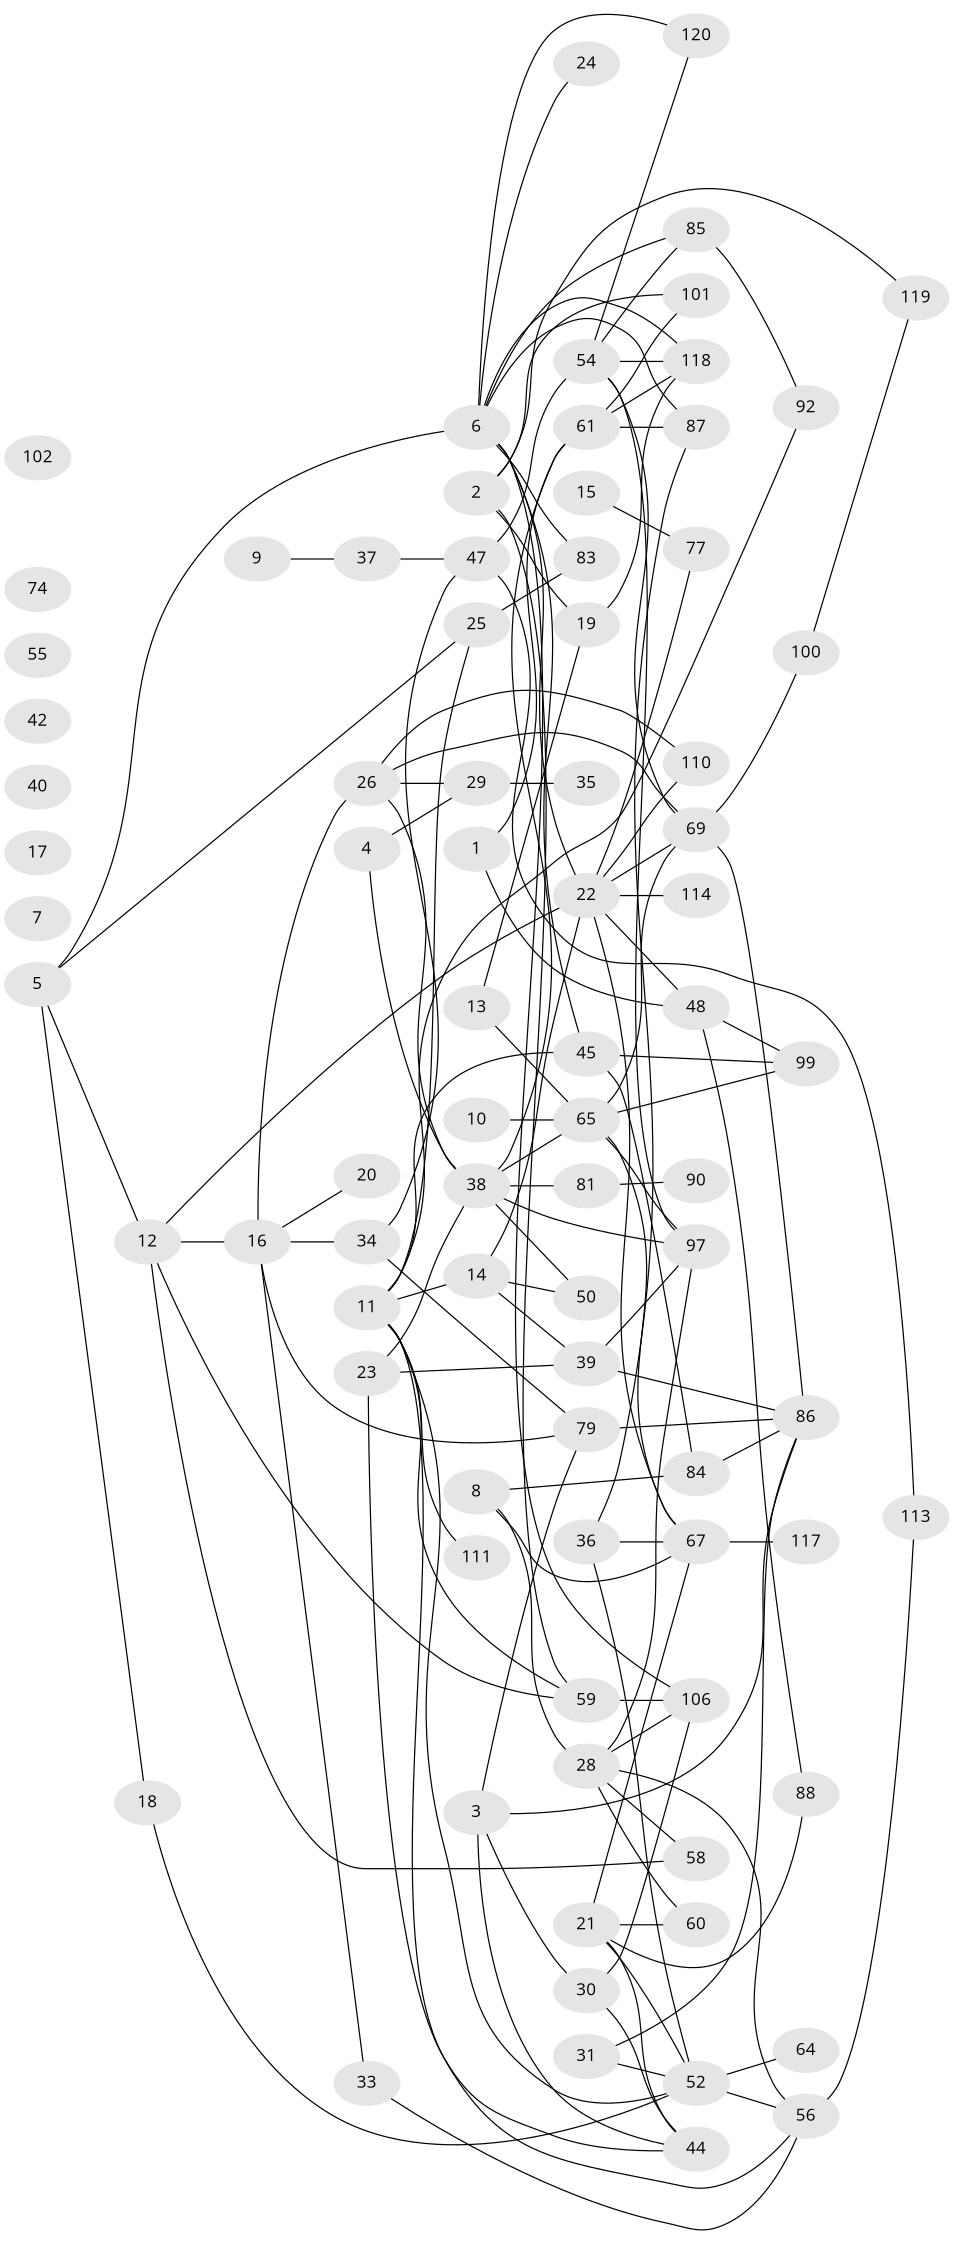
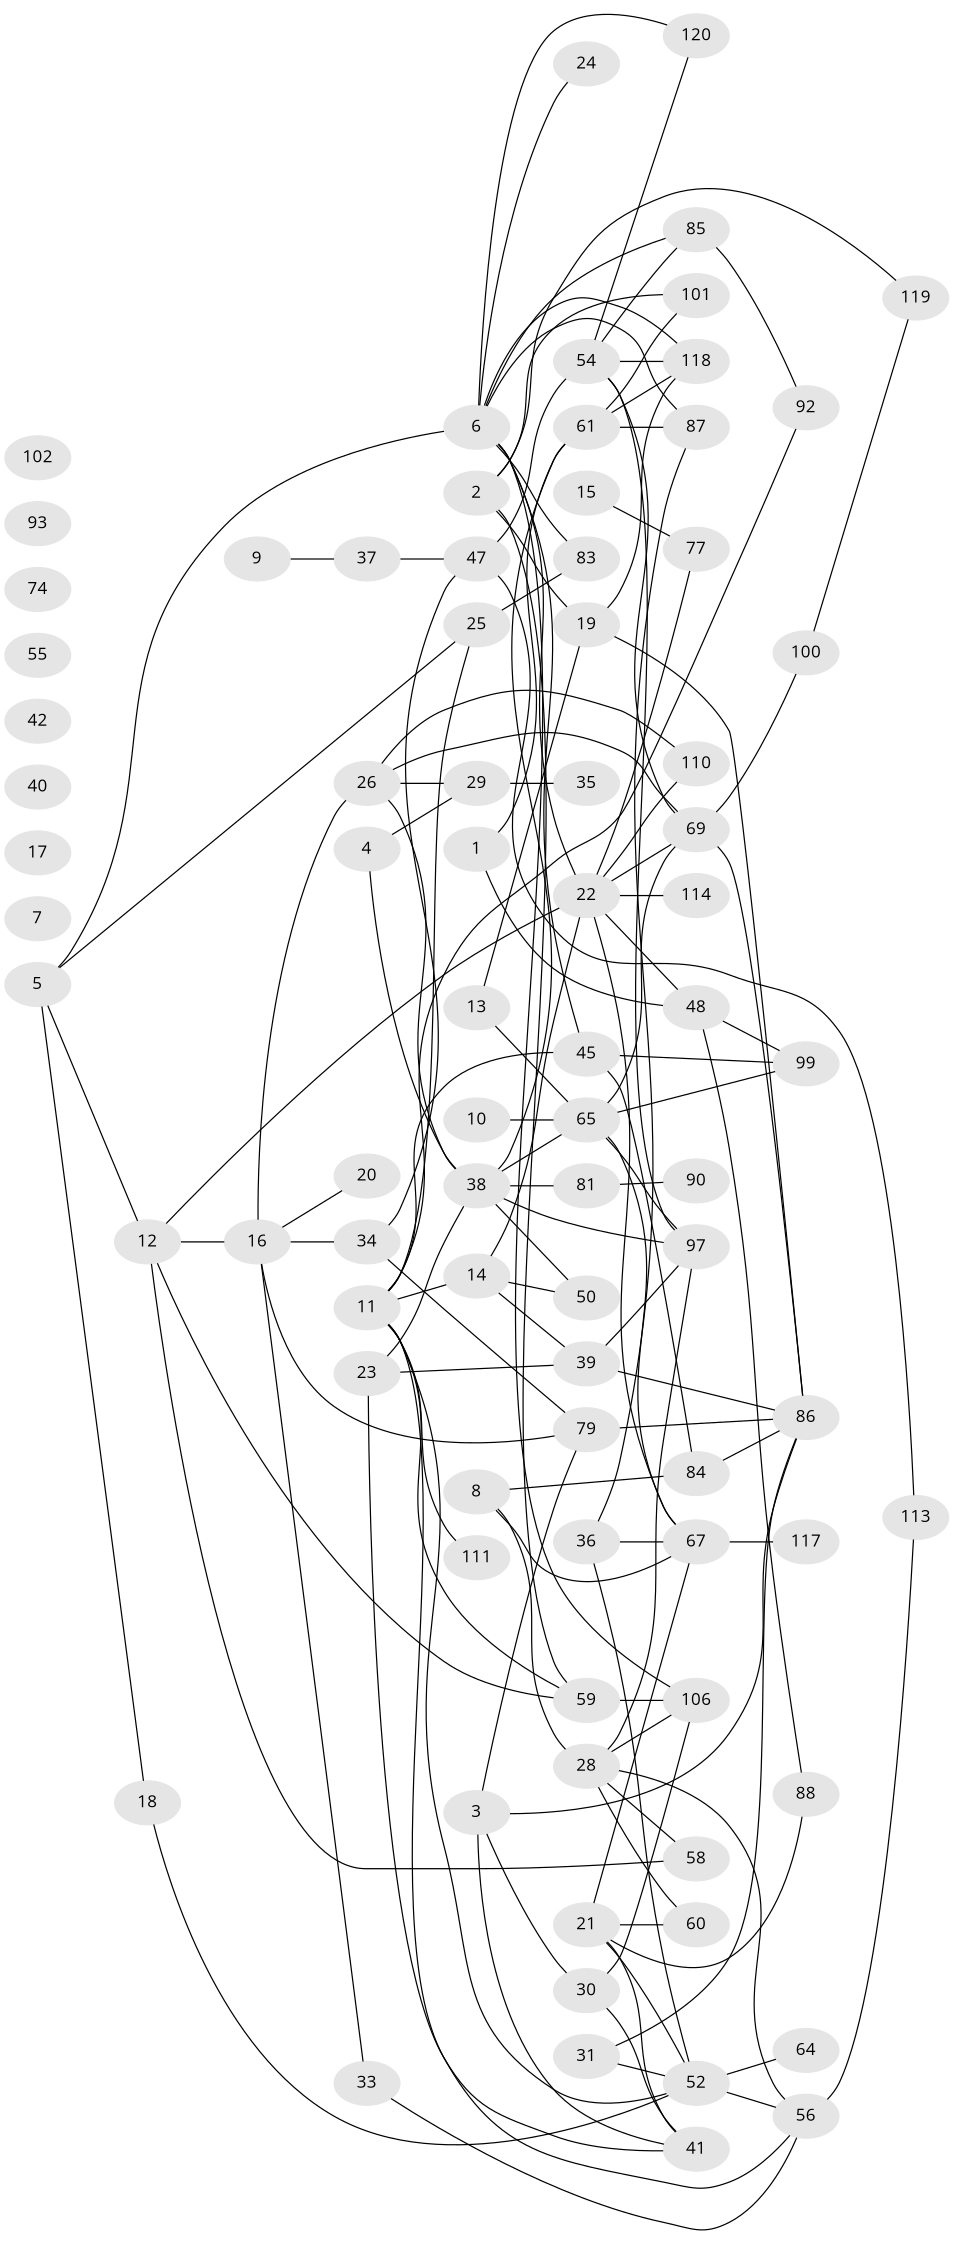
node "93": added
edge "19" -- "86": added
node "44": label "44" -> "41"
